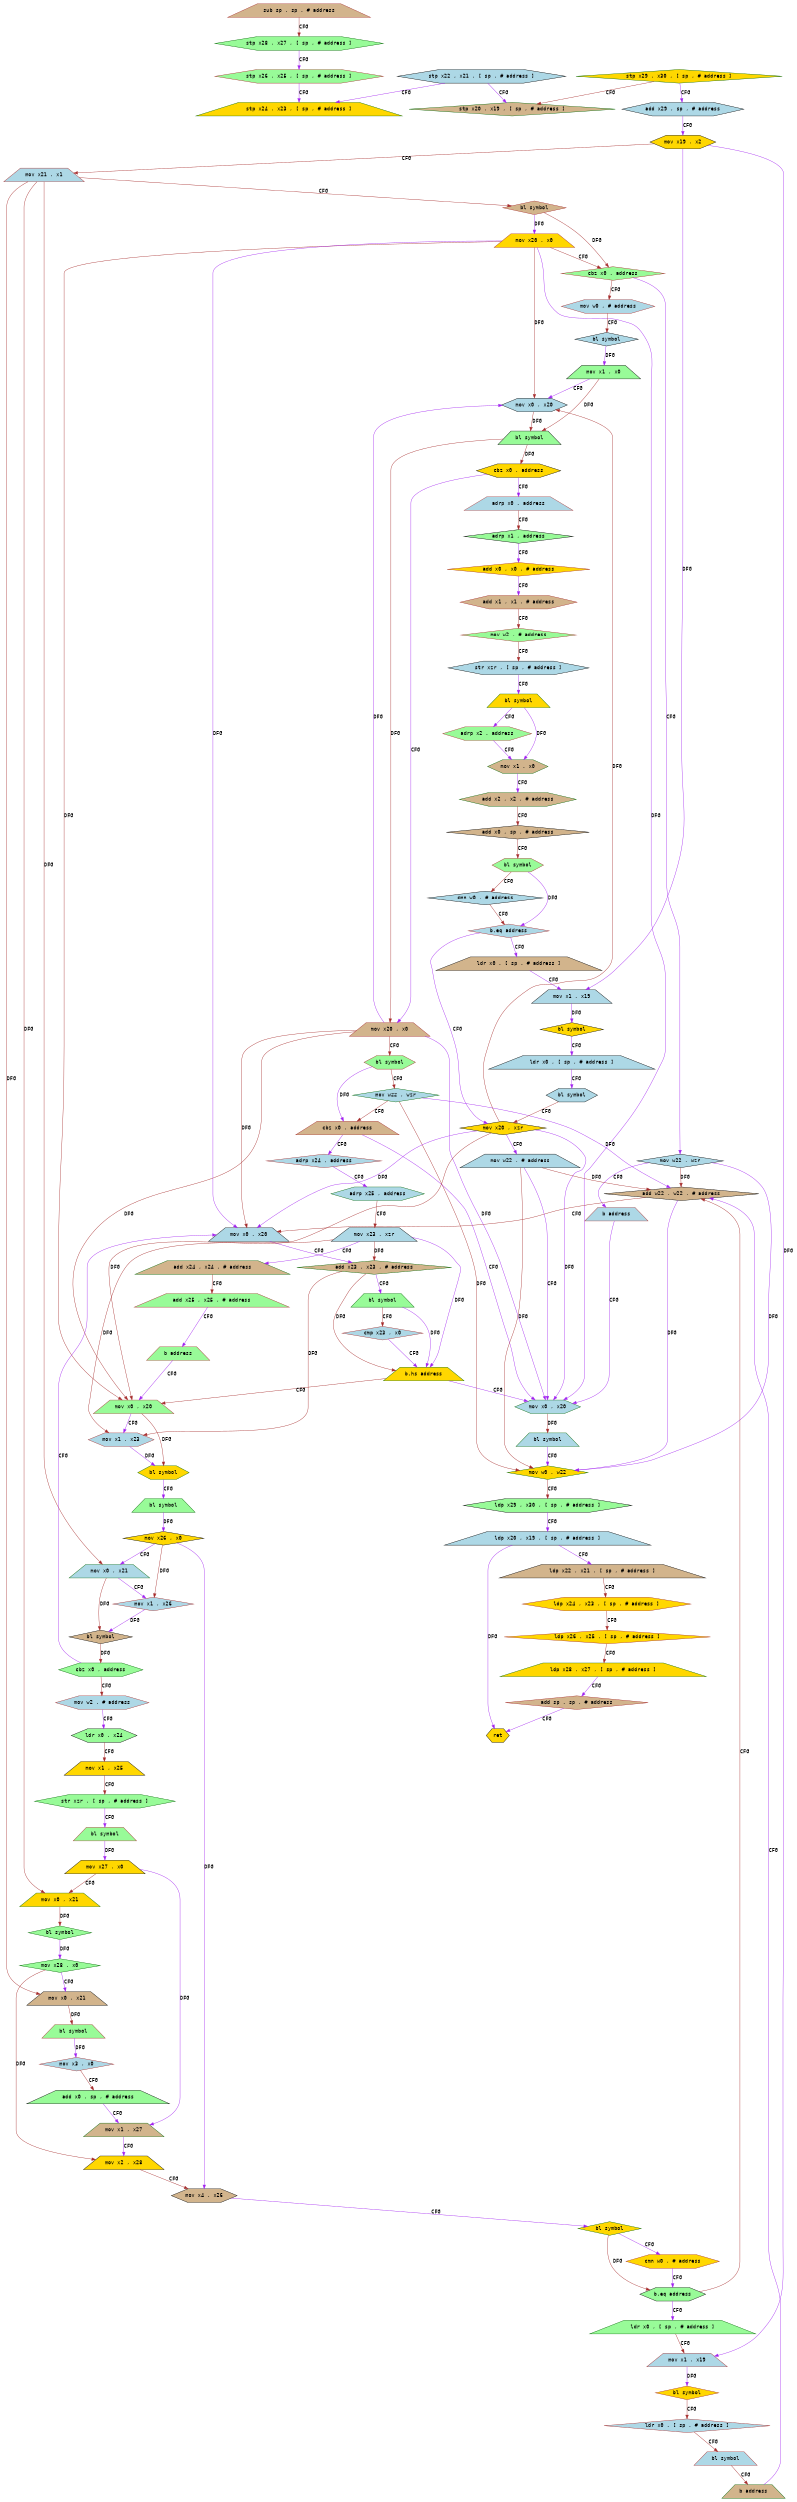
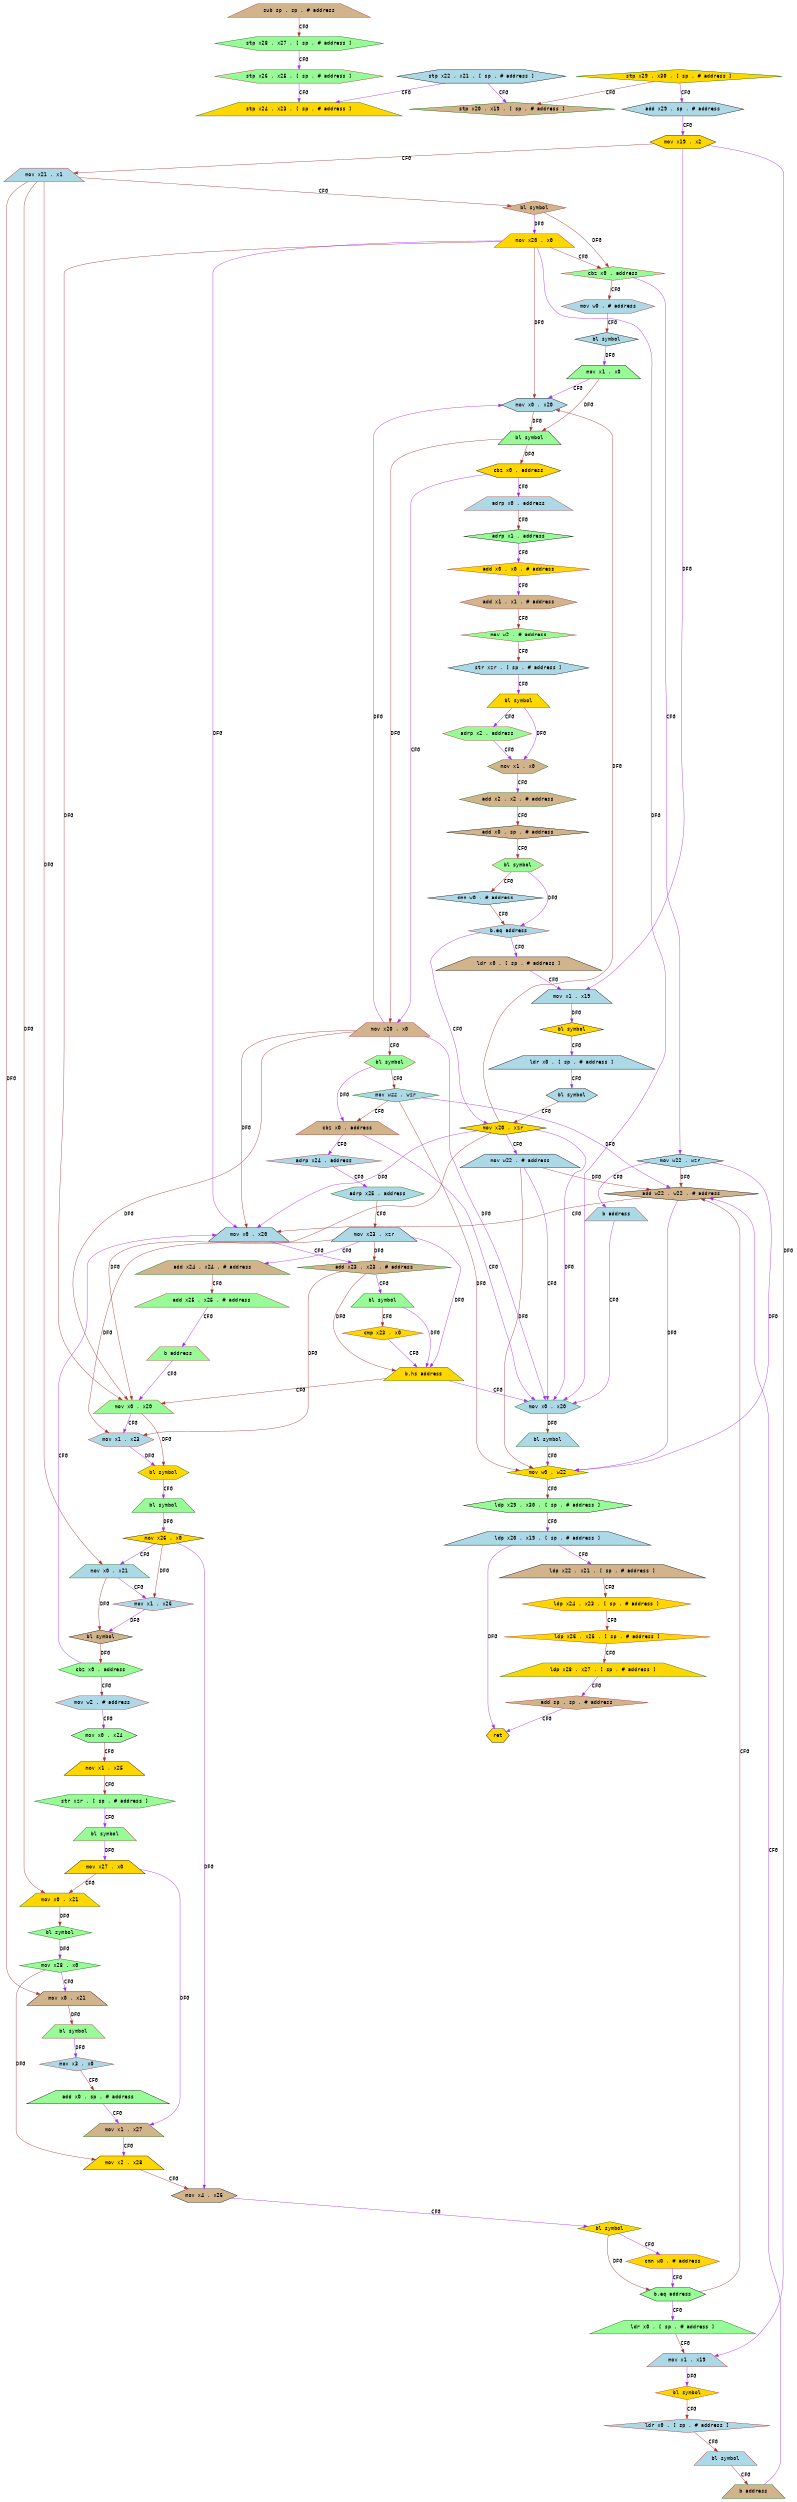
node "cmp x23 , x0": fillcolor lightblue -> gold
node "ldr x0 , x24": label "ldr x0 , x24" -> "mov x0 , x24"
